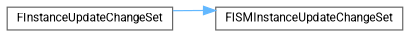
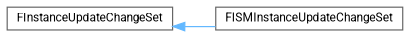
edge "FInstanceUpdateChangeSet" -> "FISMInstanceUpdateChangeSet": reversed
